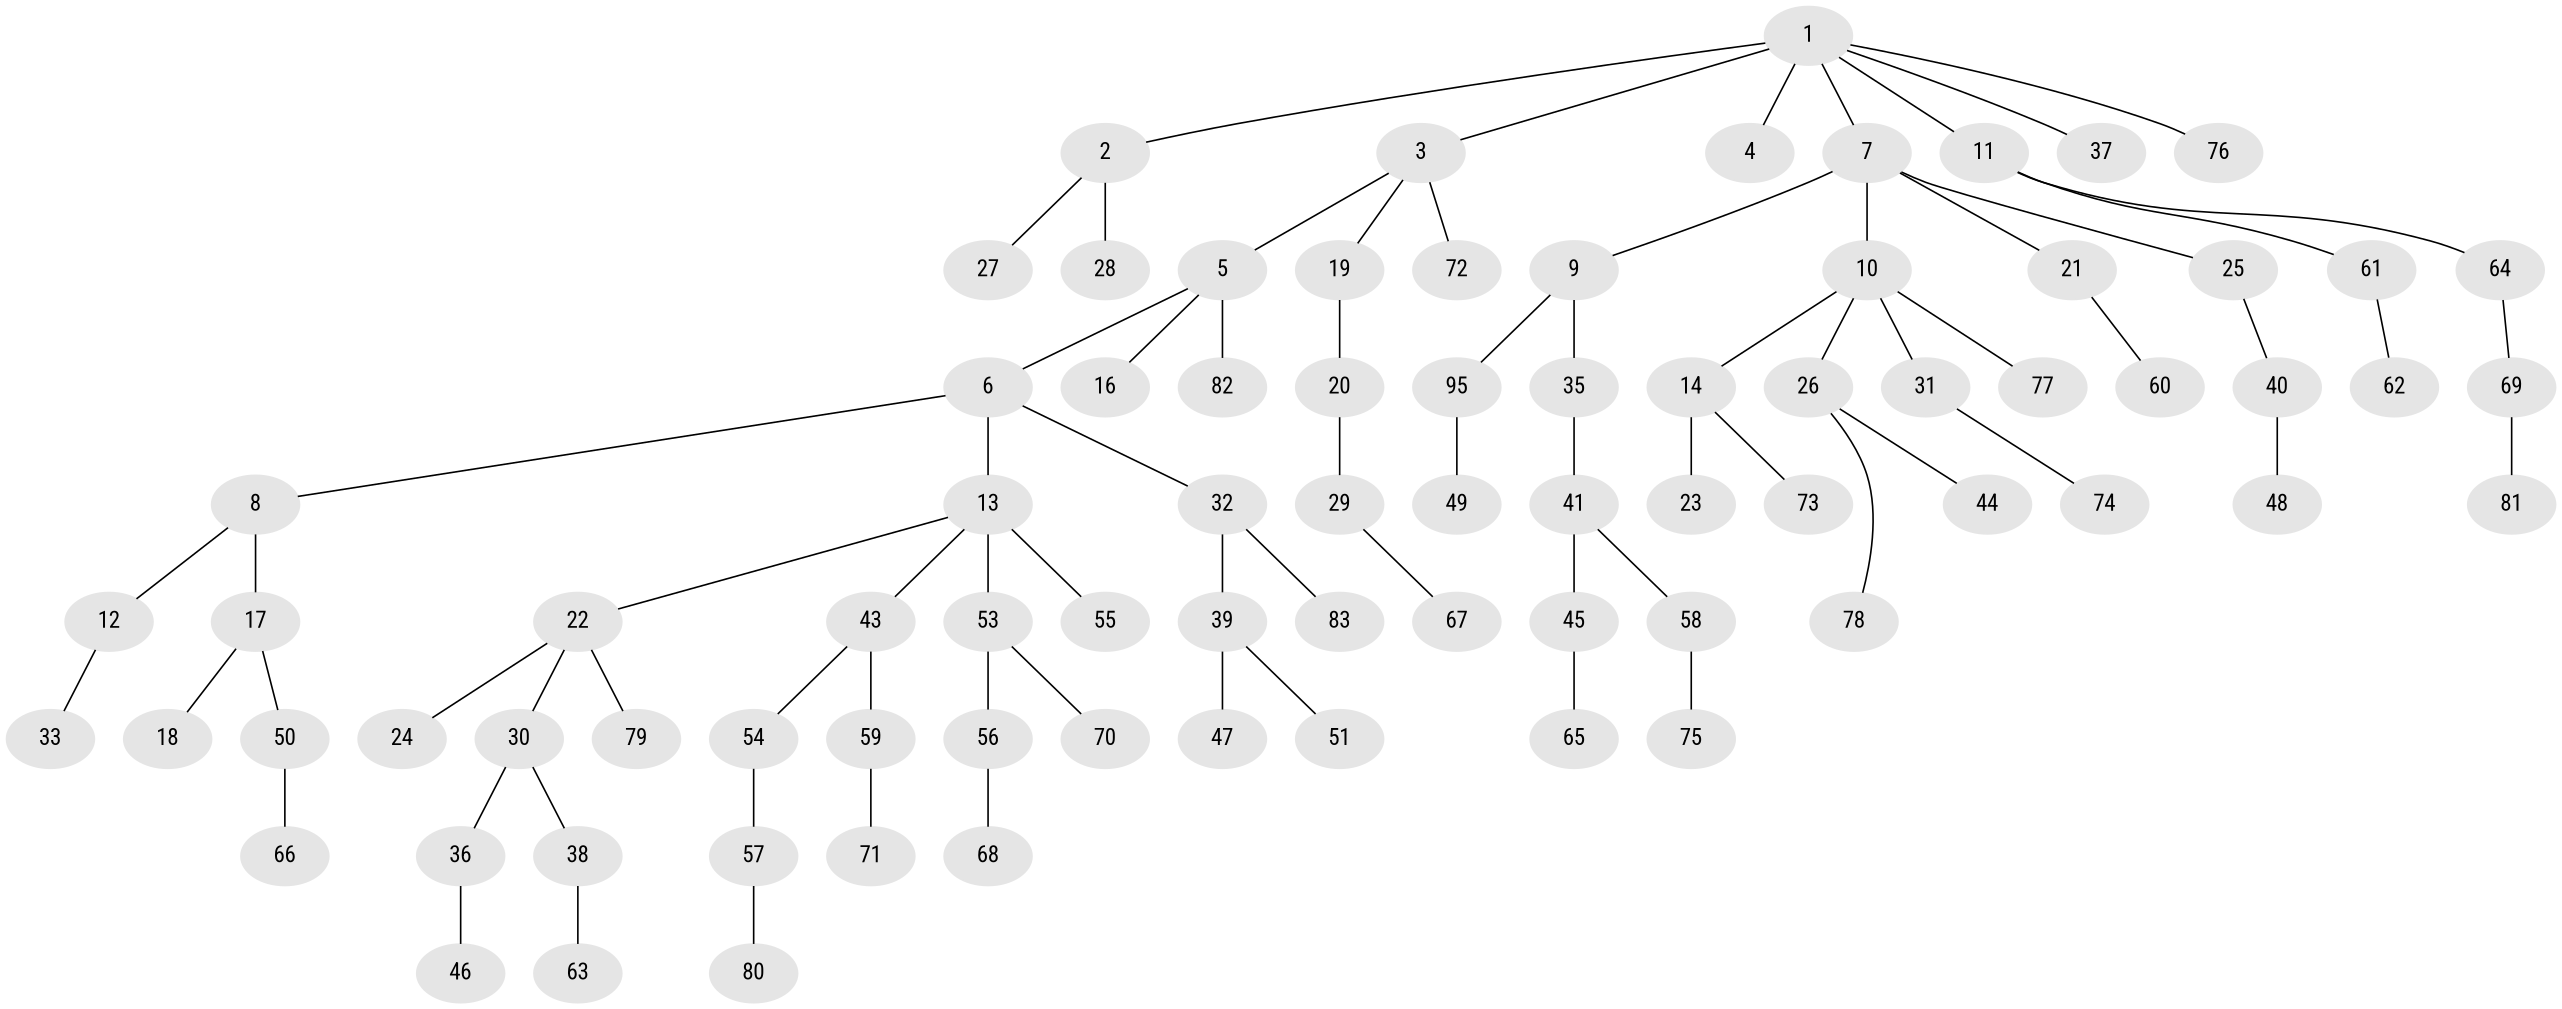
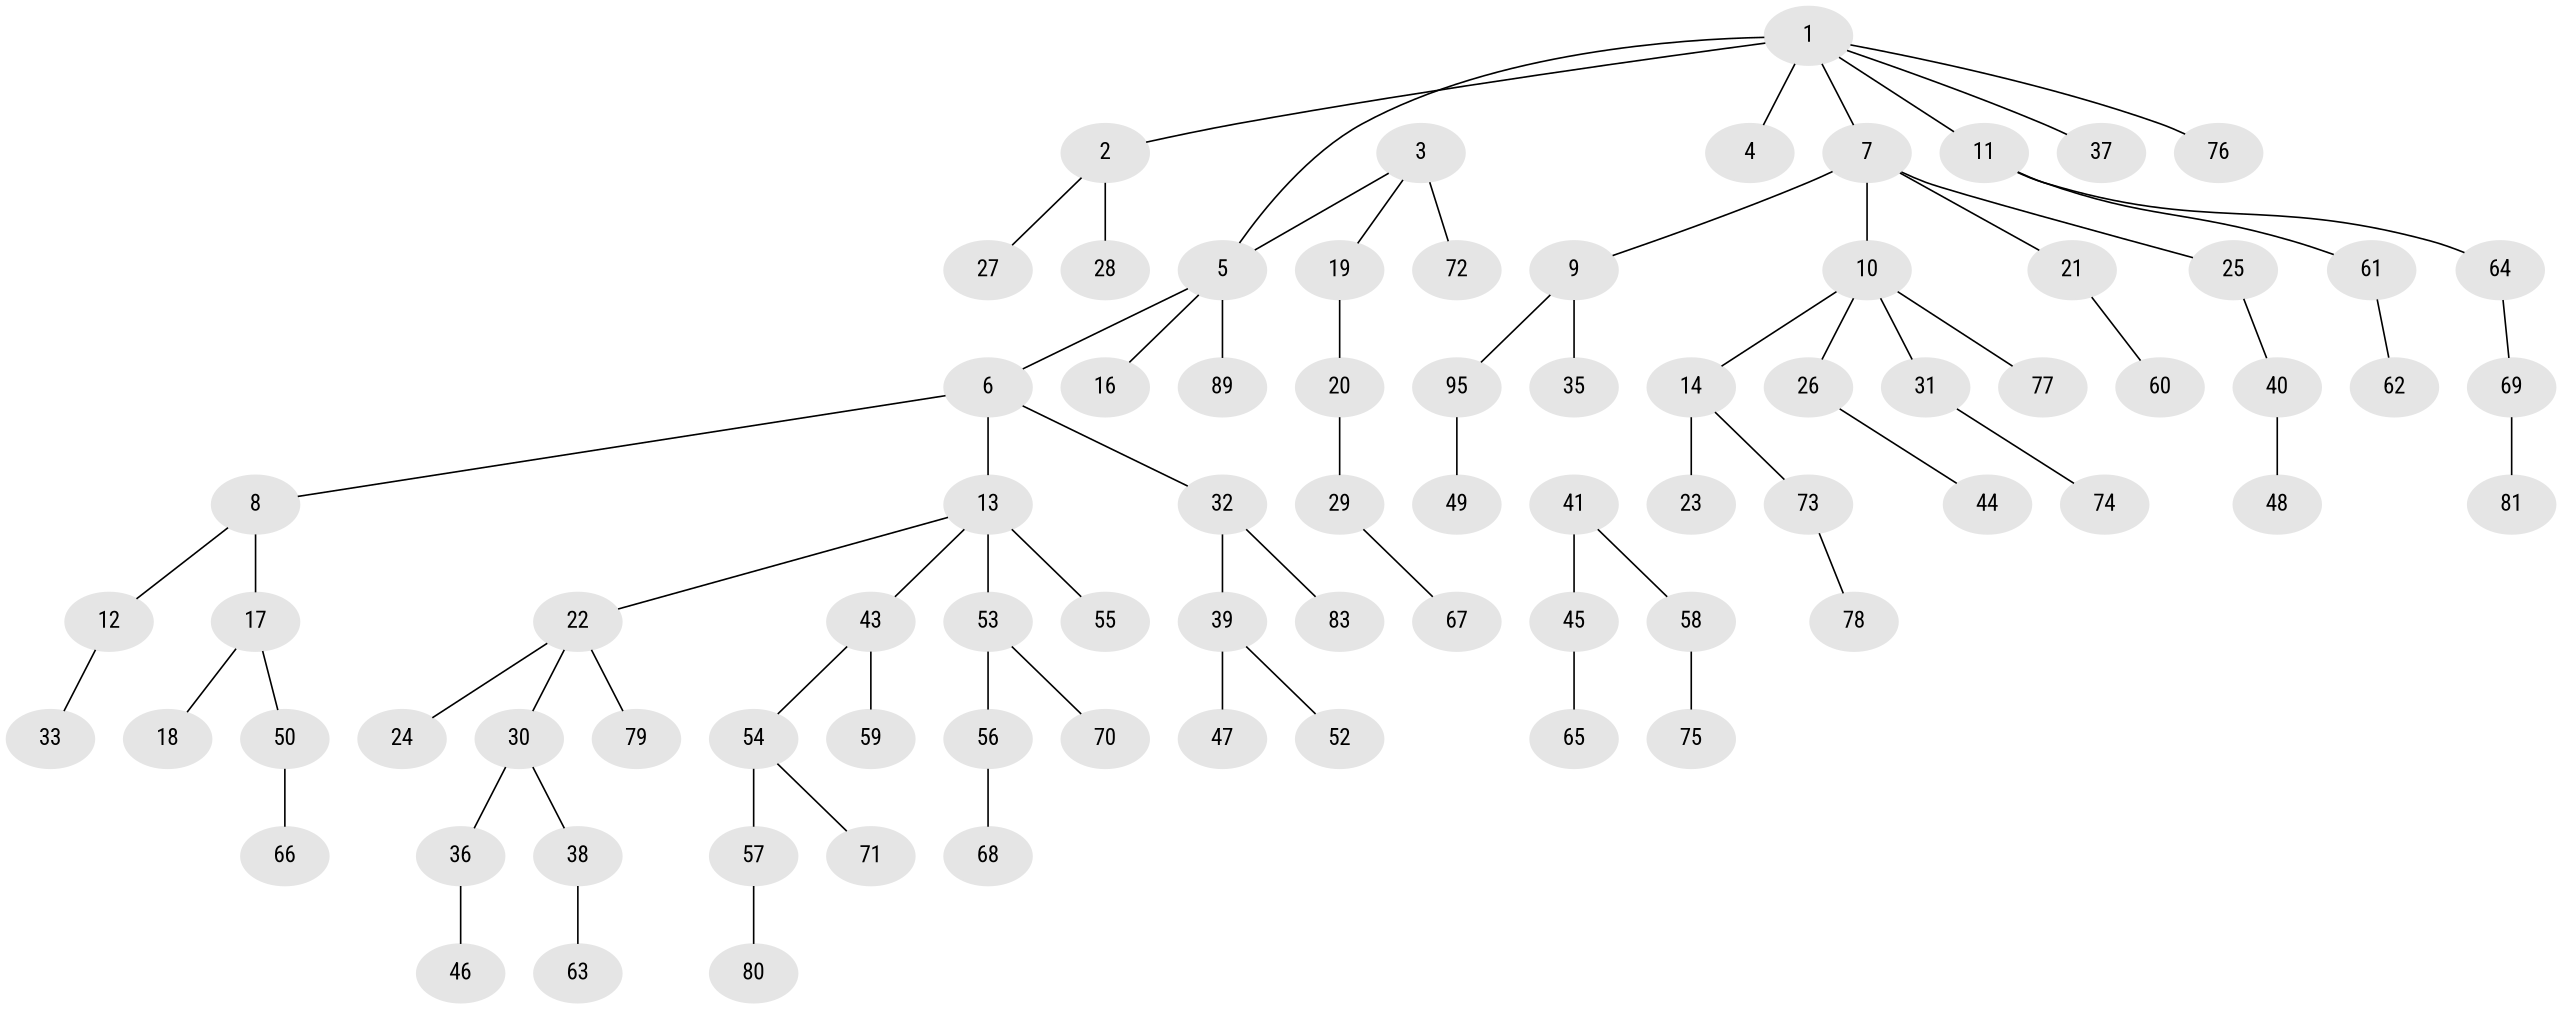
edge "1" -- "3": now "1" -- "5"
node "82": label "82" -> "89"
edge "35" -- "41": removed
edge "26" -- "78": now "73" -- "78"
node "51": label "51" -> "52"
edge "59" -- "71": now "54" -- "71"
